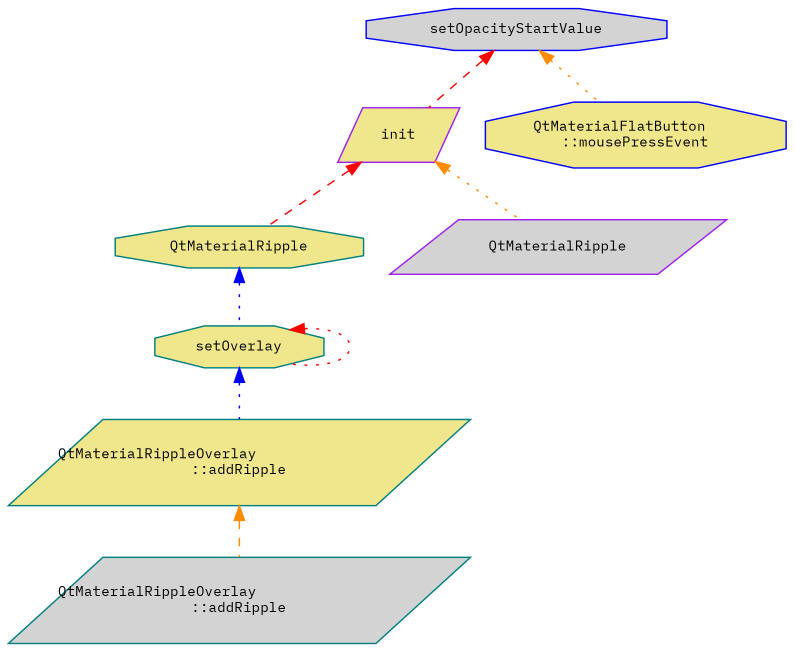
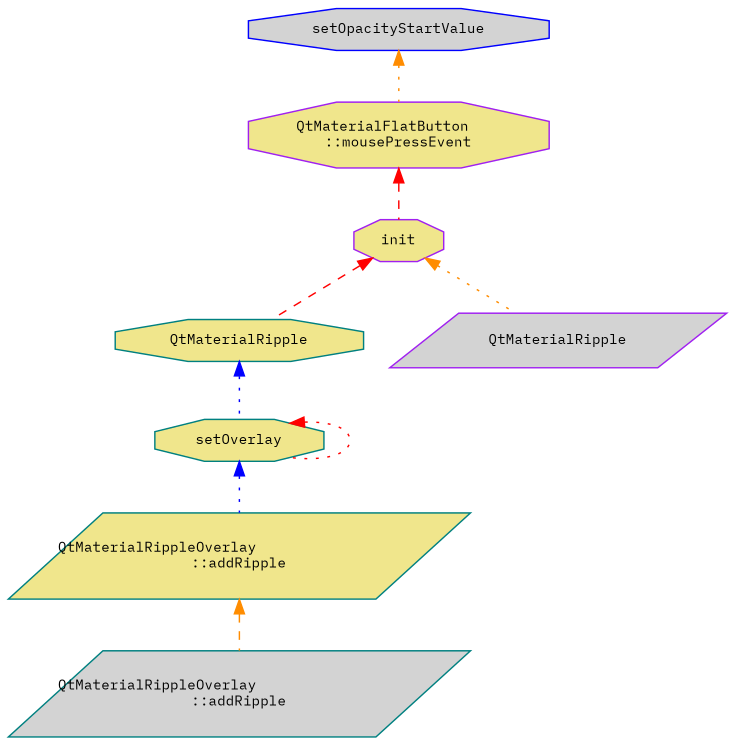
edge "init" -> "setOpacityStartValue": now "init" -> "QtMaterialFlatButton ::mousePressEvent"
node "init": shape parallelogram -> octagon
node "QtMaterialFlatButton ::mousePressEvent": color blue -> purple
